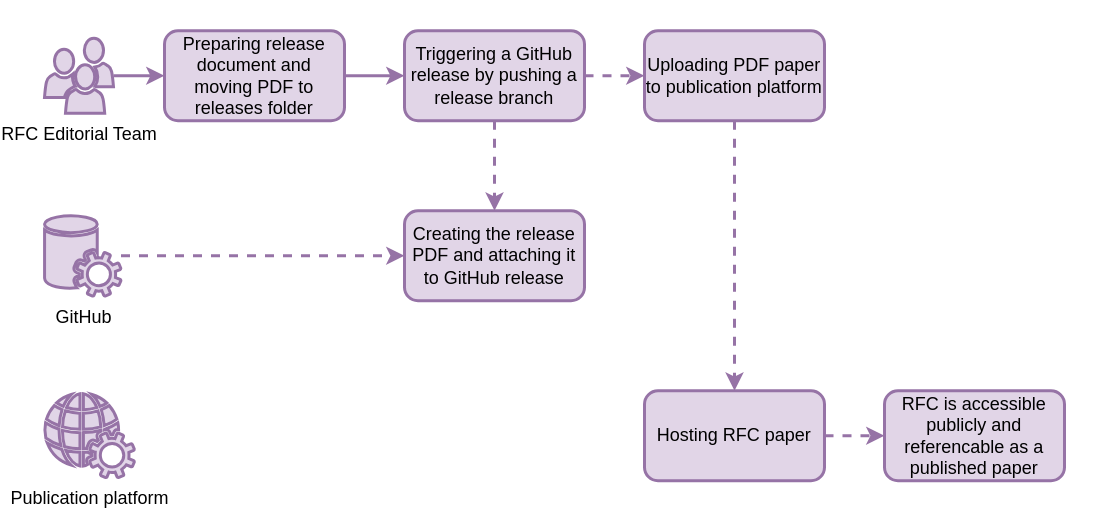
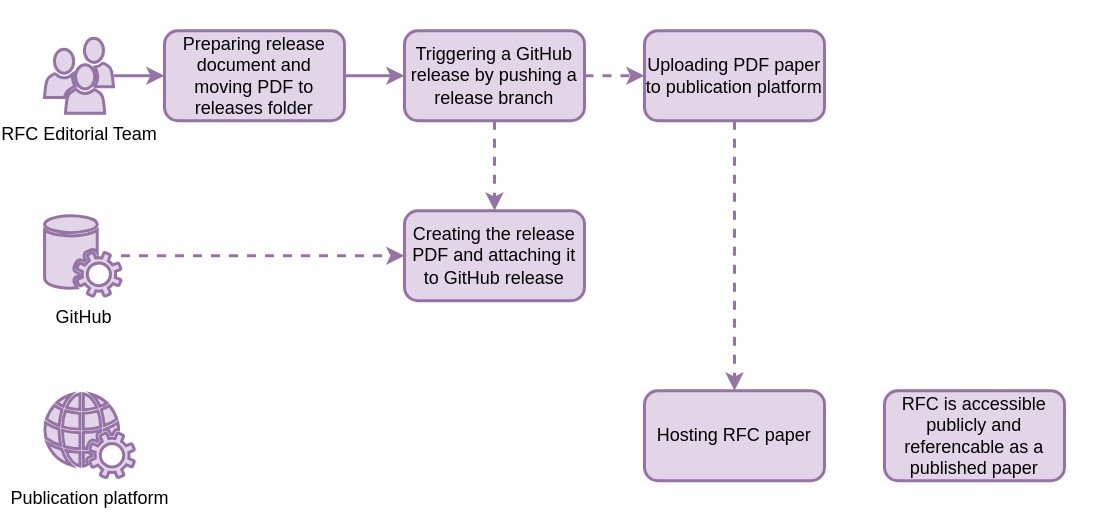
edge "Hosting RFC paper" -> "RFC is accessible publicly and referencable as a published paper": removed
